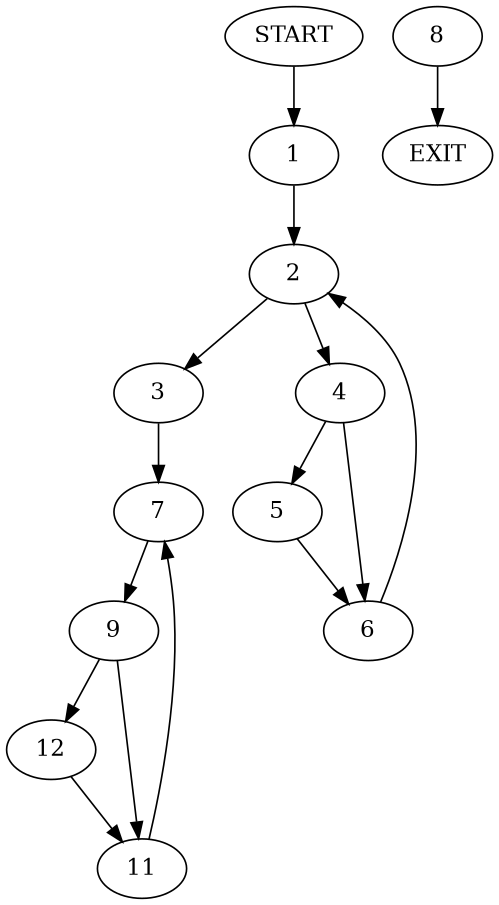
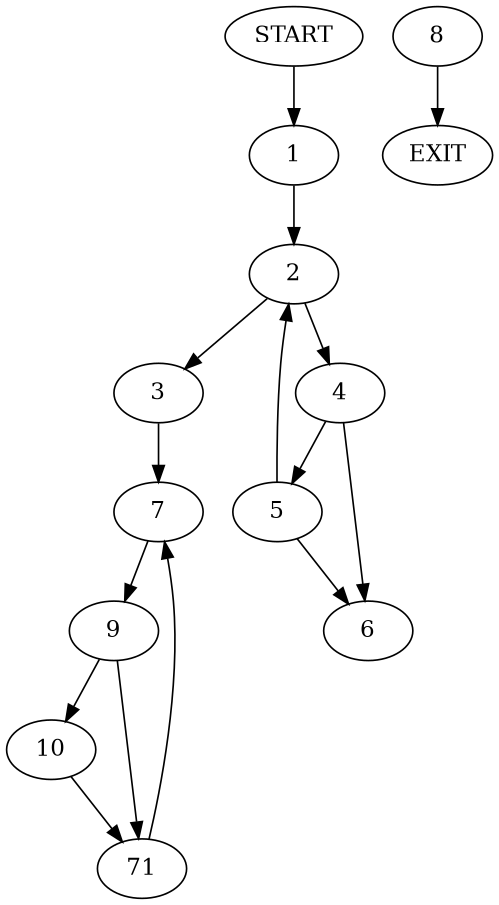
edge "6" -> "2": now "5" -> "2"
node "12": label "12" -> "10"
node "11": label "11" -> "71"
